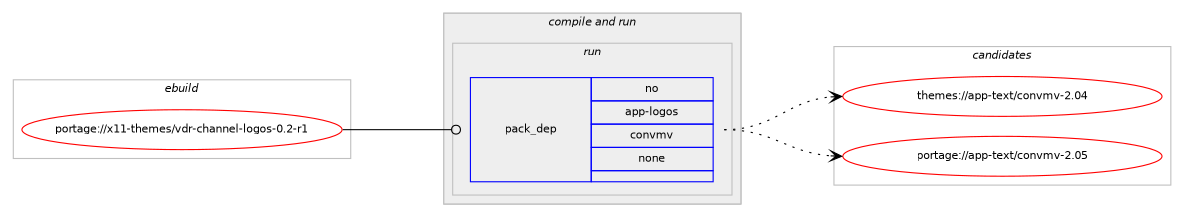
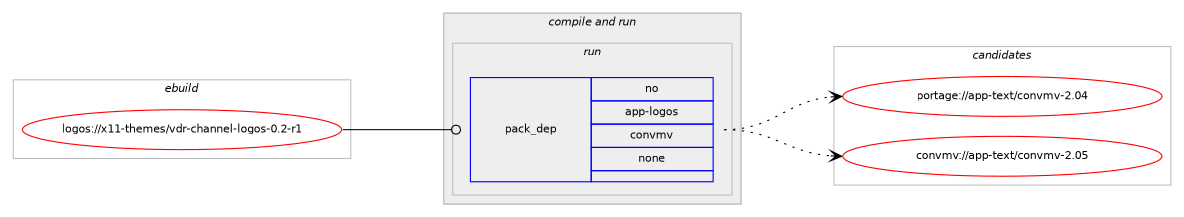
node "themes://app-text/convmv-2.04": label "themes://app-text/convmv-2.04" -> "portage://app-text/convmv-2.04"
node "portage://x11-themes/vdr-channel-logos-0.2-r1": label "portage://x11-themes/vdr-channel-logos-0.2-r1" -> "logos://x11-themes/vdr-channel-logos-0.2-r1"
node "portage://app-text/convmv-2.05": label "portage://app-text/convmv-2.05" -> "convmv://app-text/convmv-2.05"
